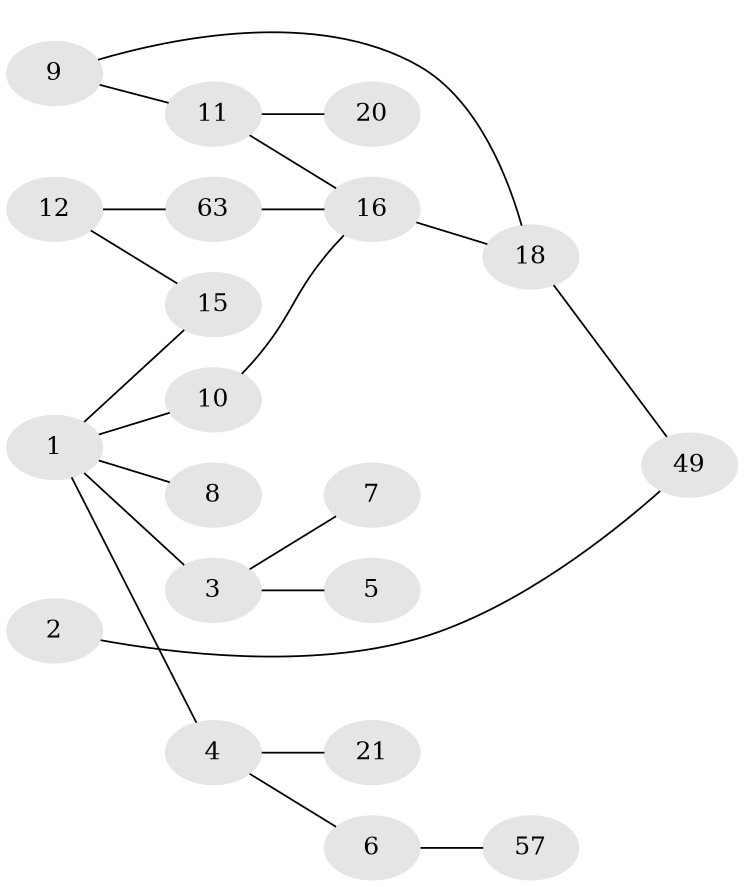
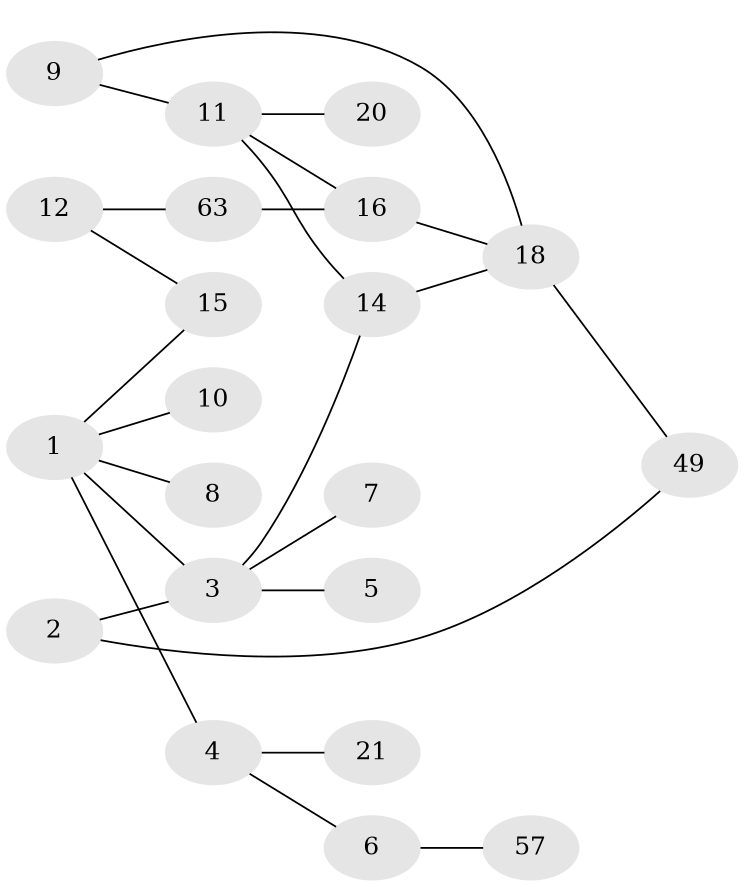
edge "16" -- "10": removed
node "14": added
edge "3" -- "2": added
